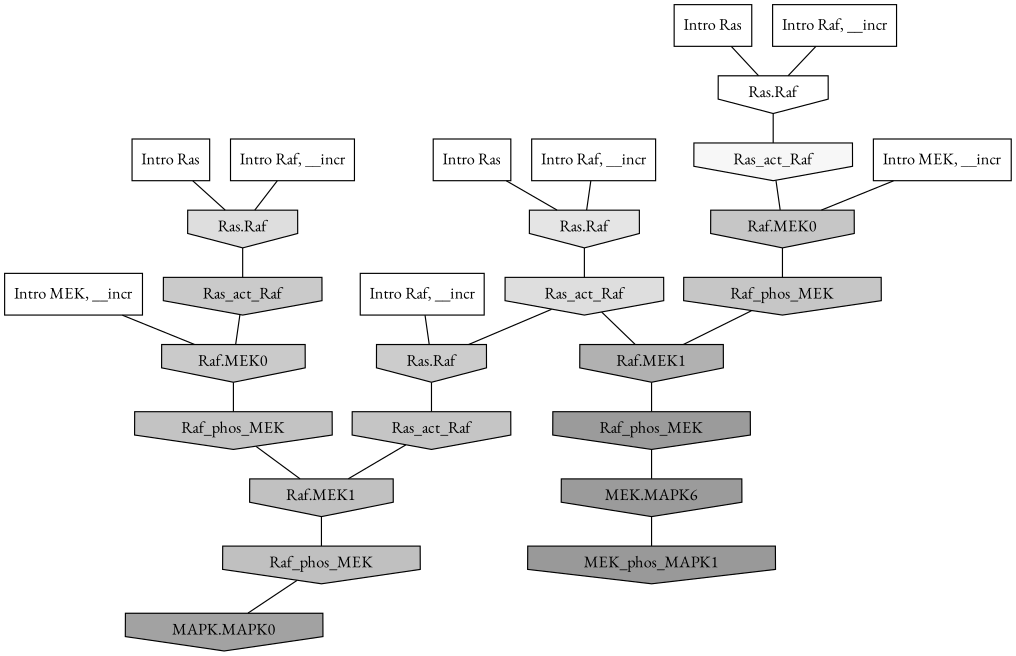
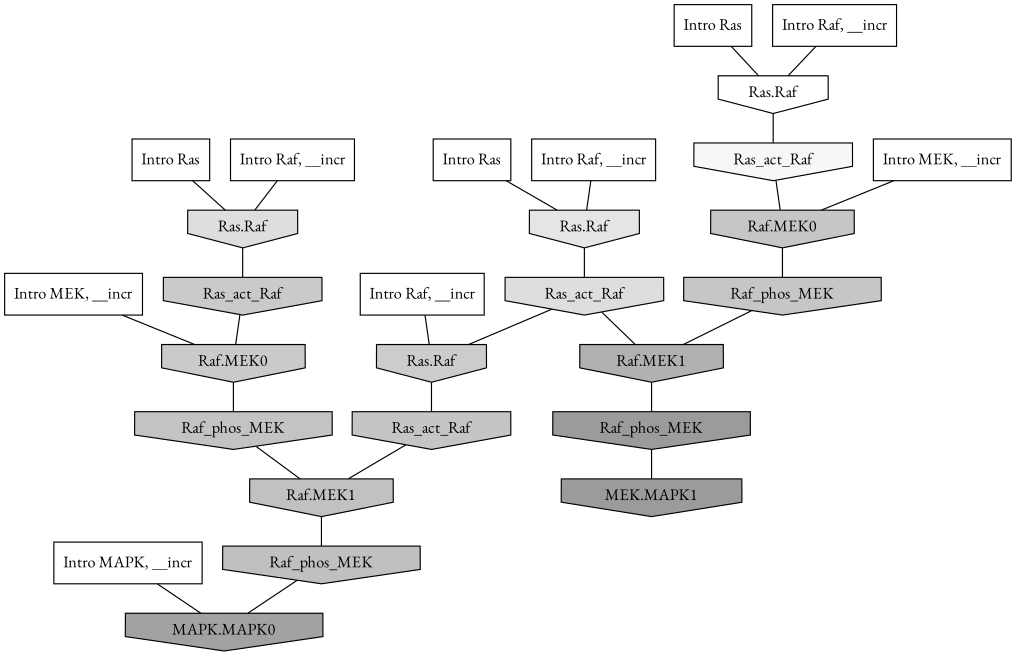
node "MEK.MAPK6": label "MEK.MAPK6" -> "MEK.MAPK1"
node "Intro MAPK, __incr": added
node "MEK_phos_MAPK1": removed
